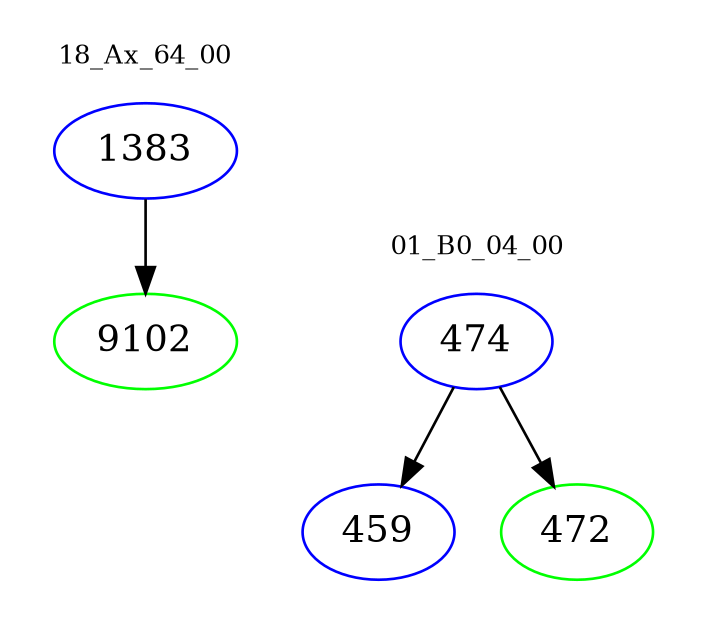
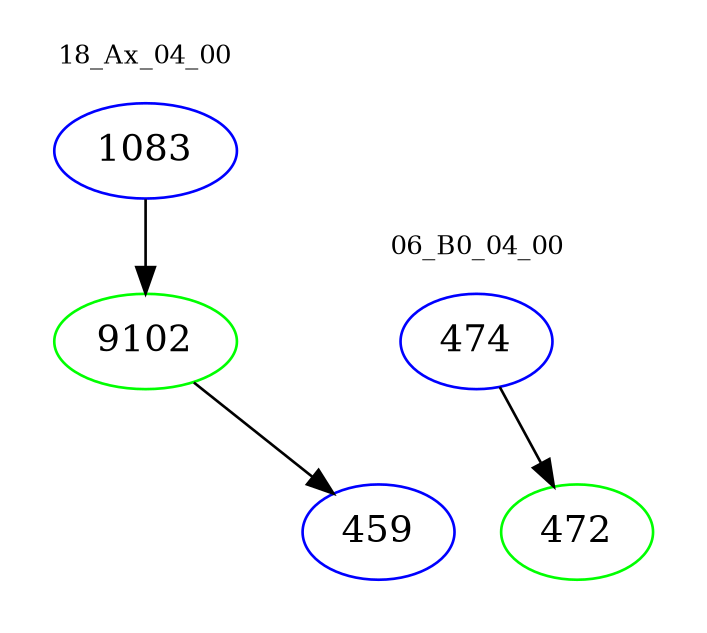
cluster "18_Ax_64_00": label "18_Ax_64_00" -> "18_Ax_04_00"
node "1383": label "1383" -> "1083"
cluster "01_B0_04_00": label "01_B0_04_00" -> "06_B0_04_00"
edge "474" -> "459": now "9102" -> "459"
